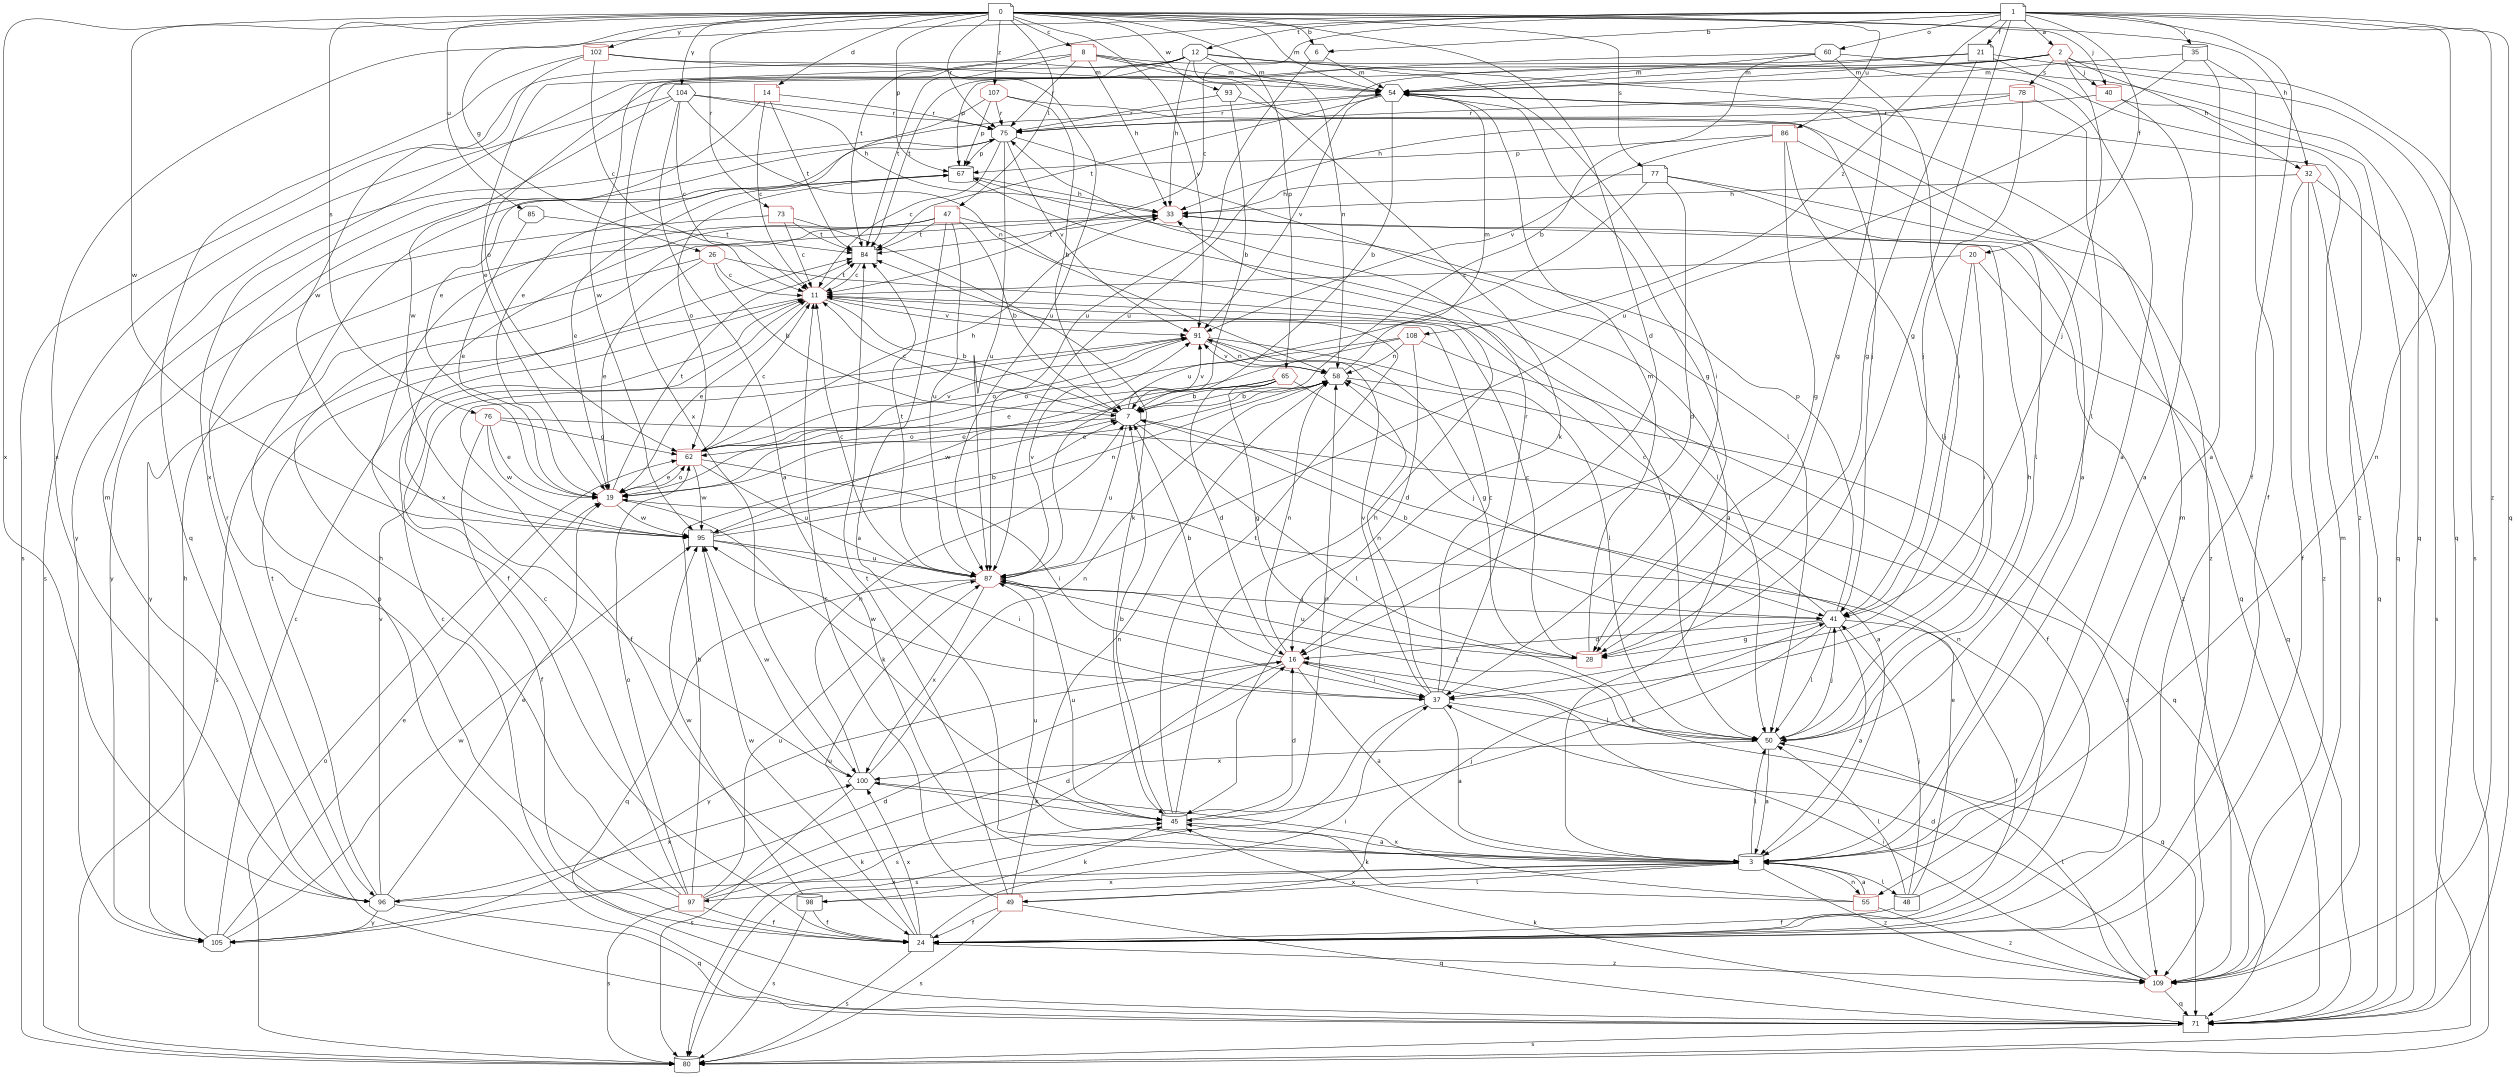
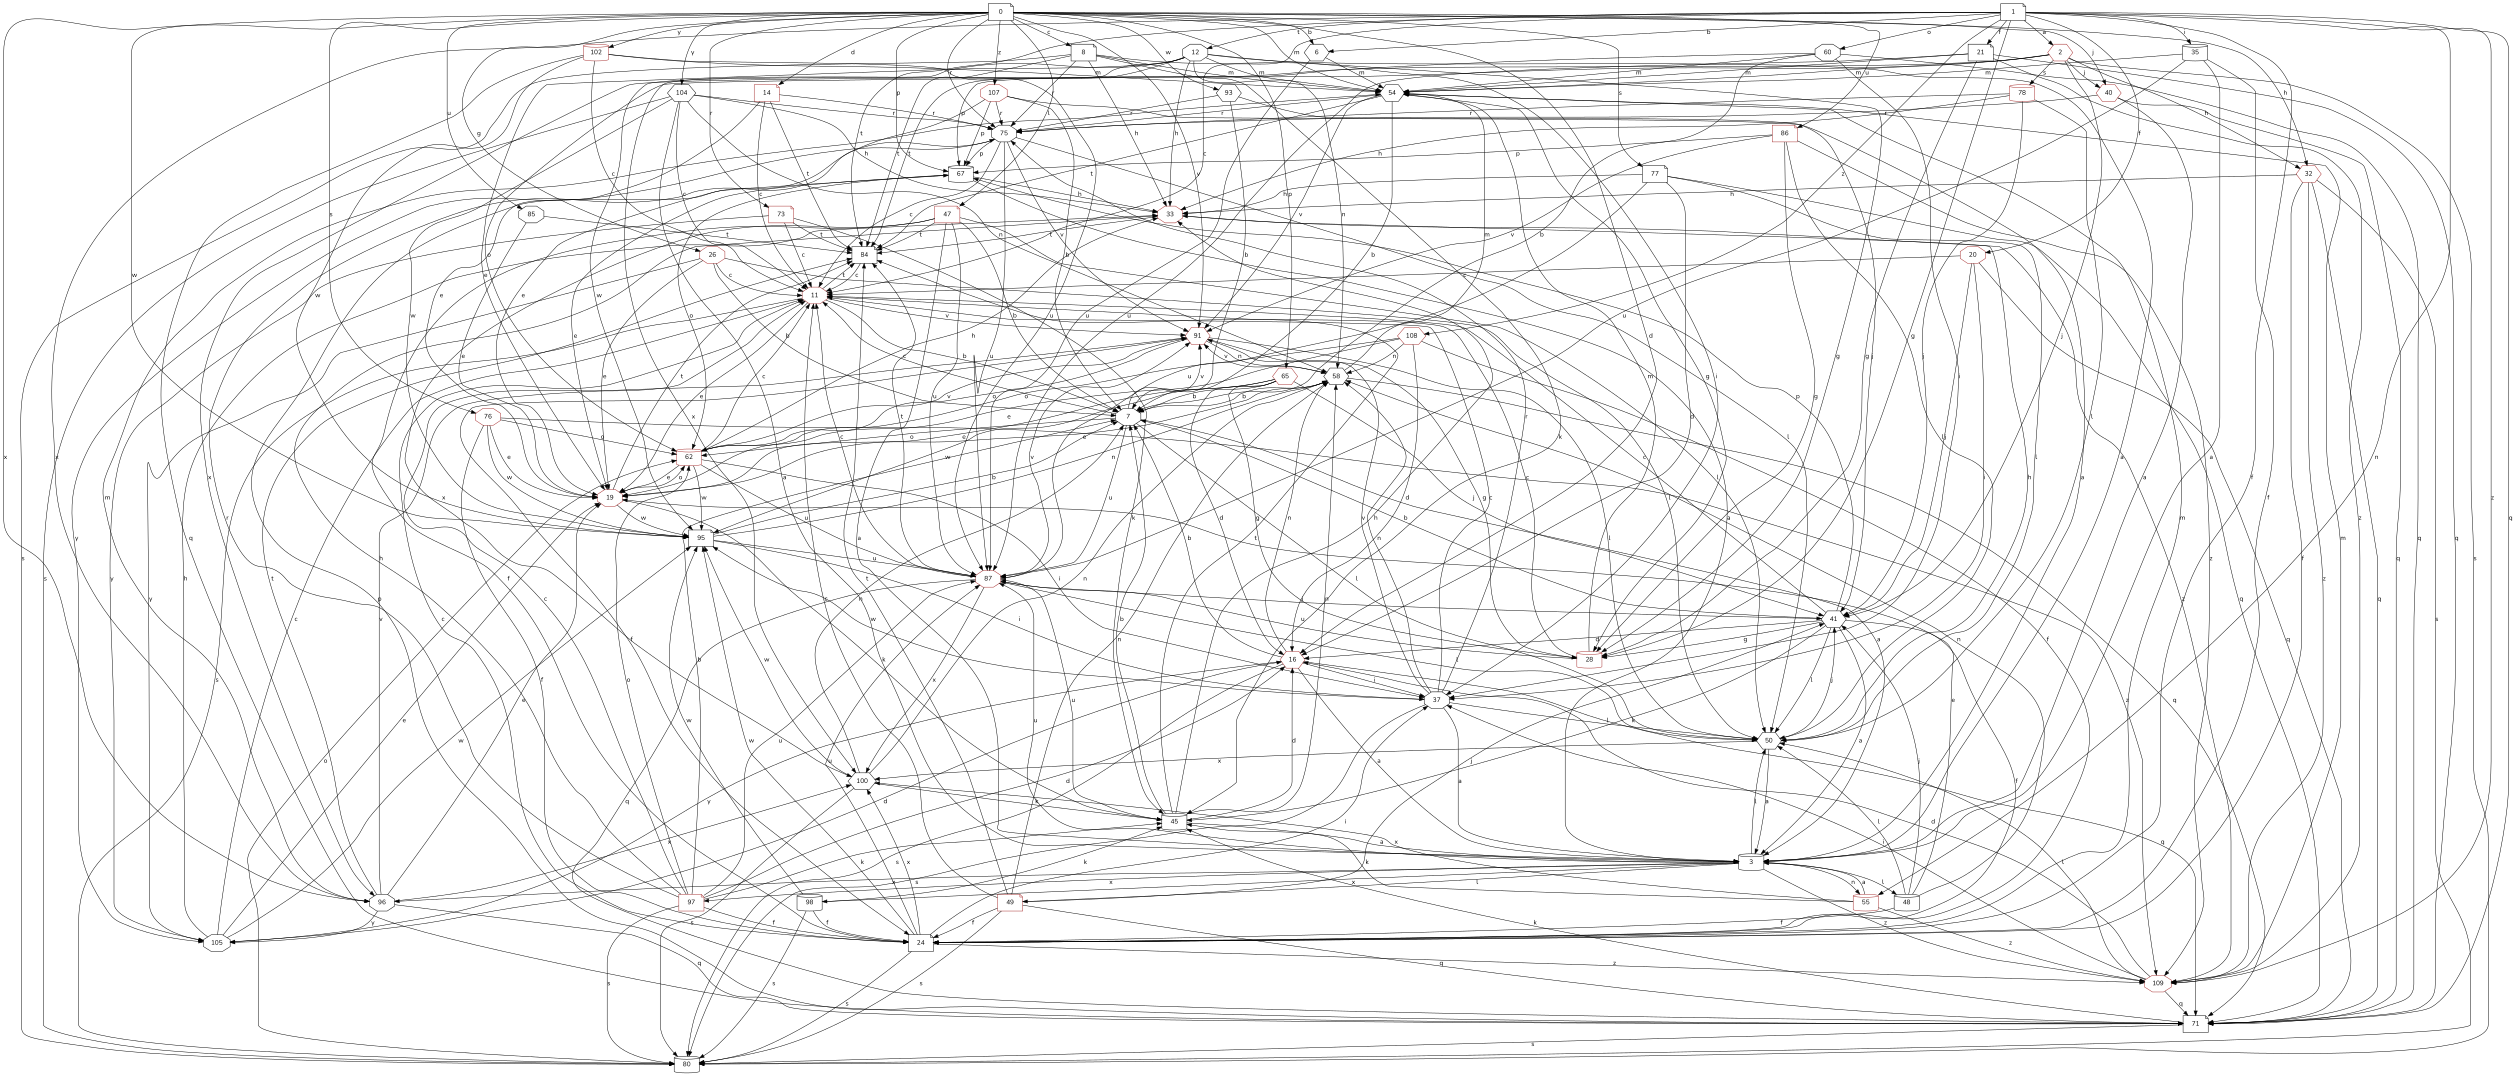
node "8": color brown -> black
node "40": shape cylinder -> hexagon
